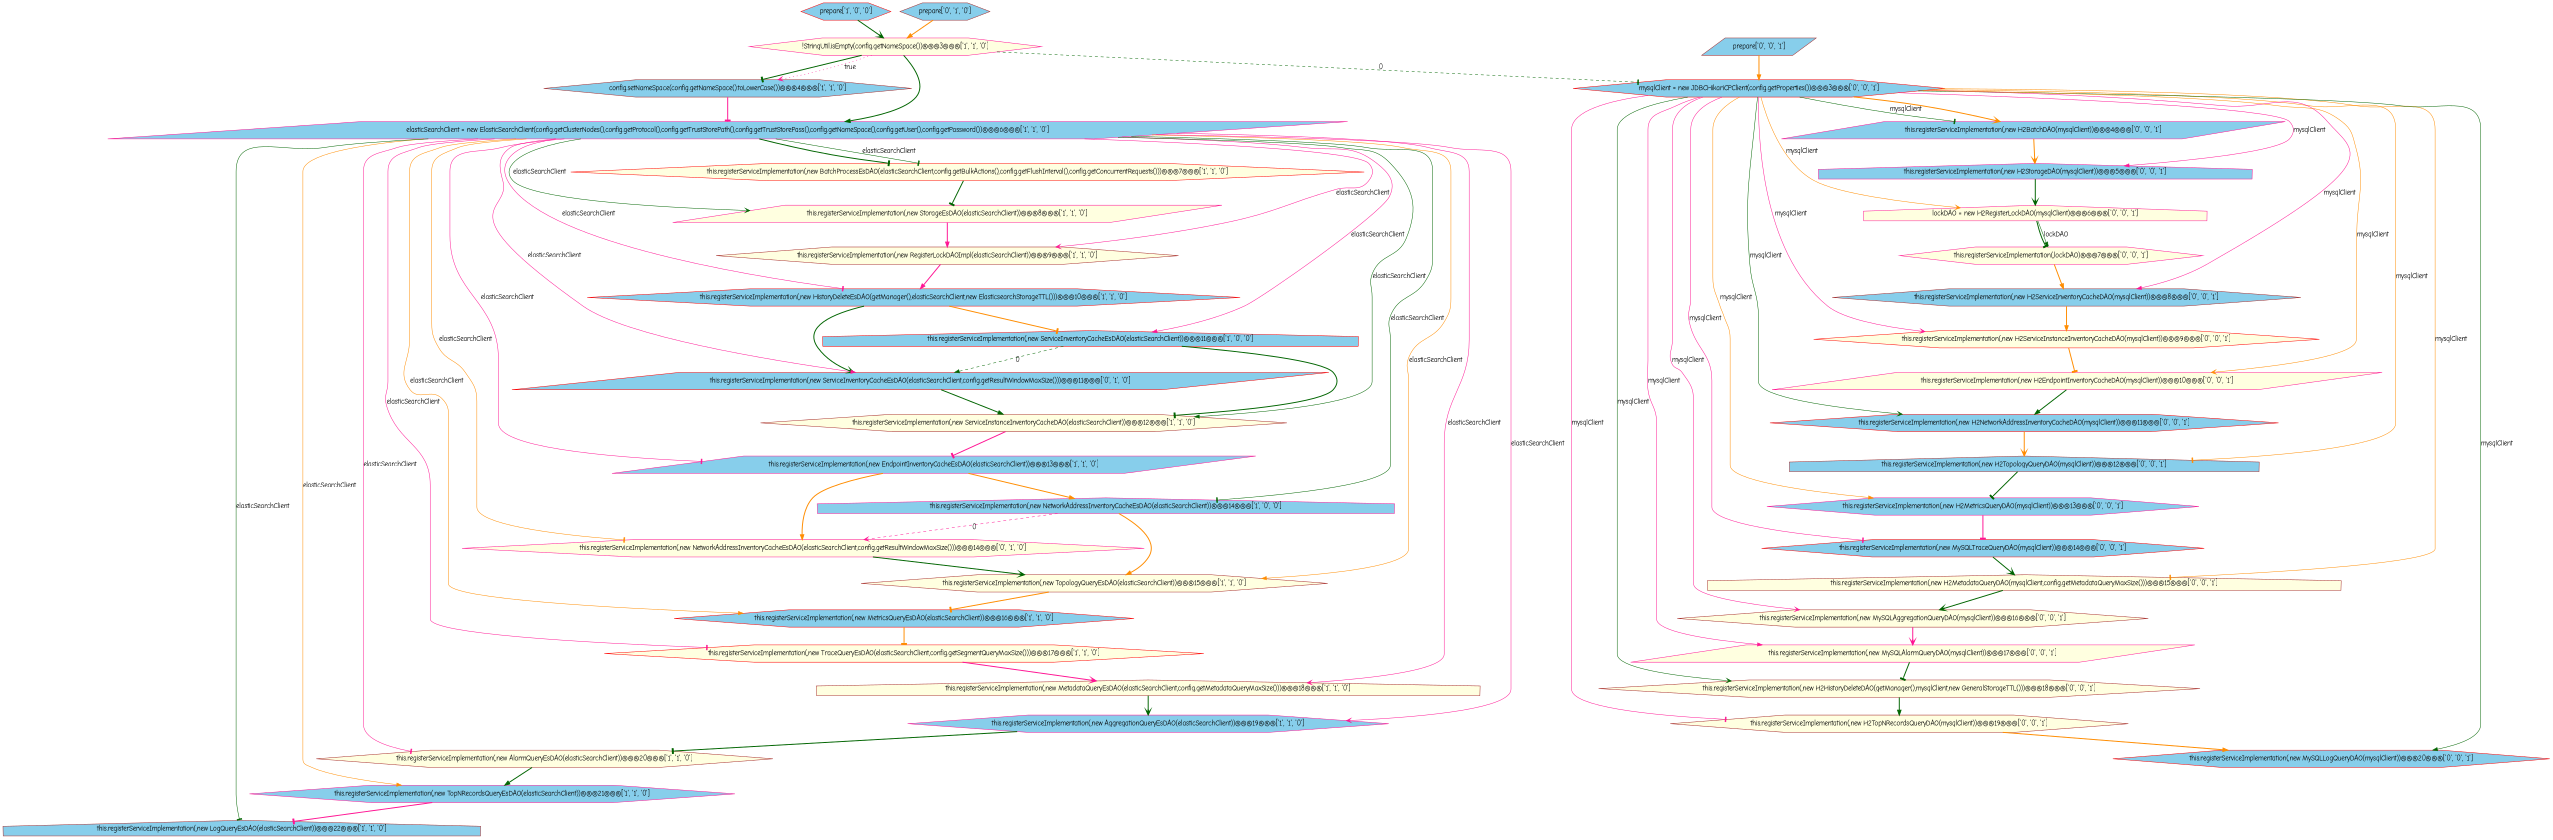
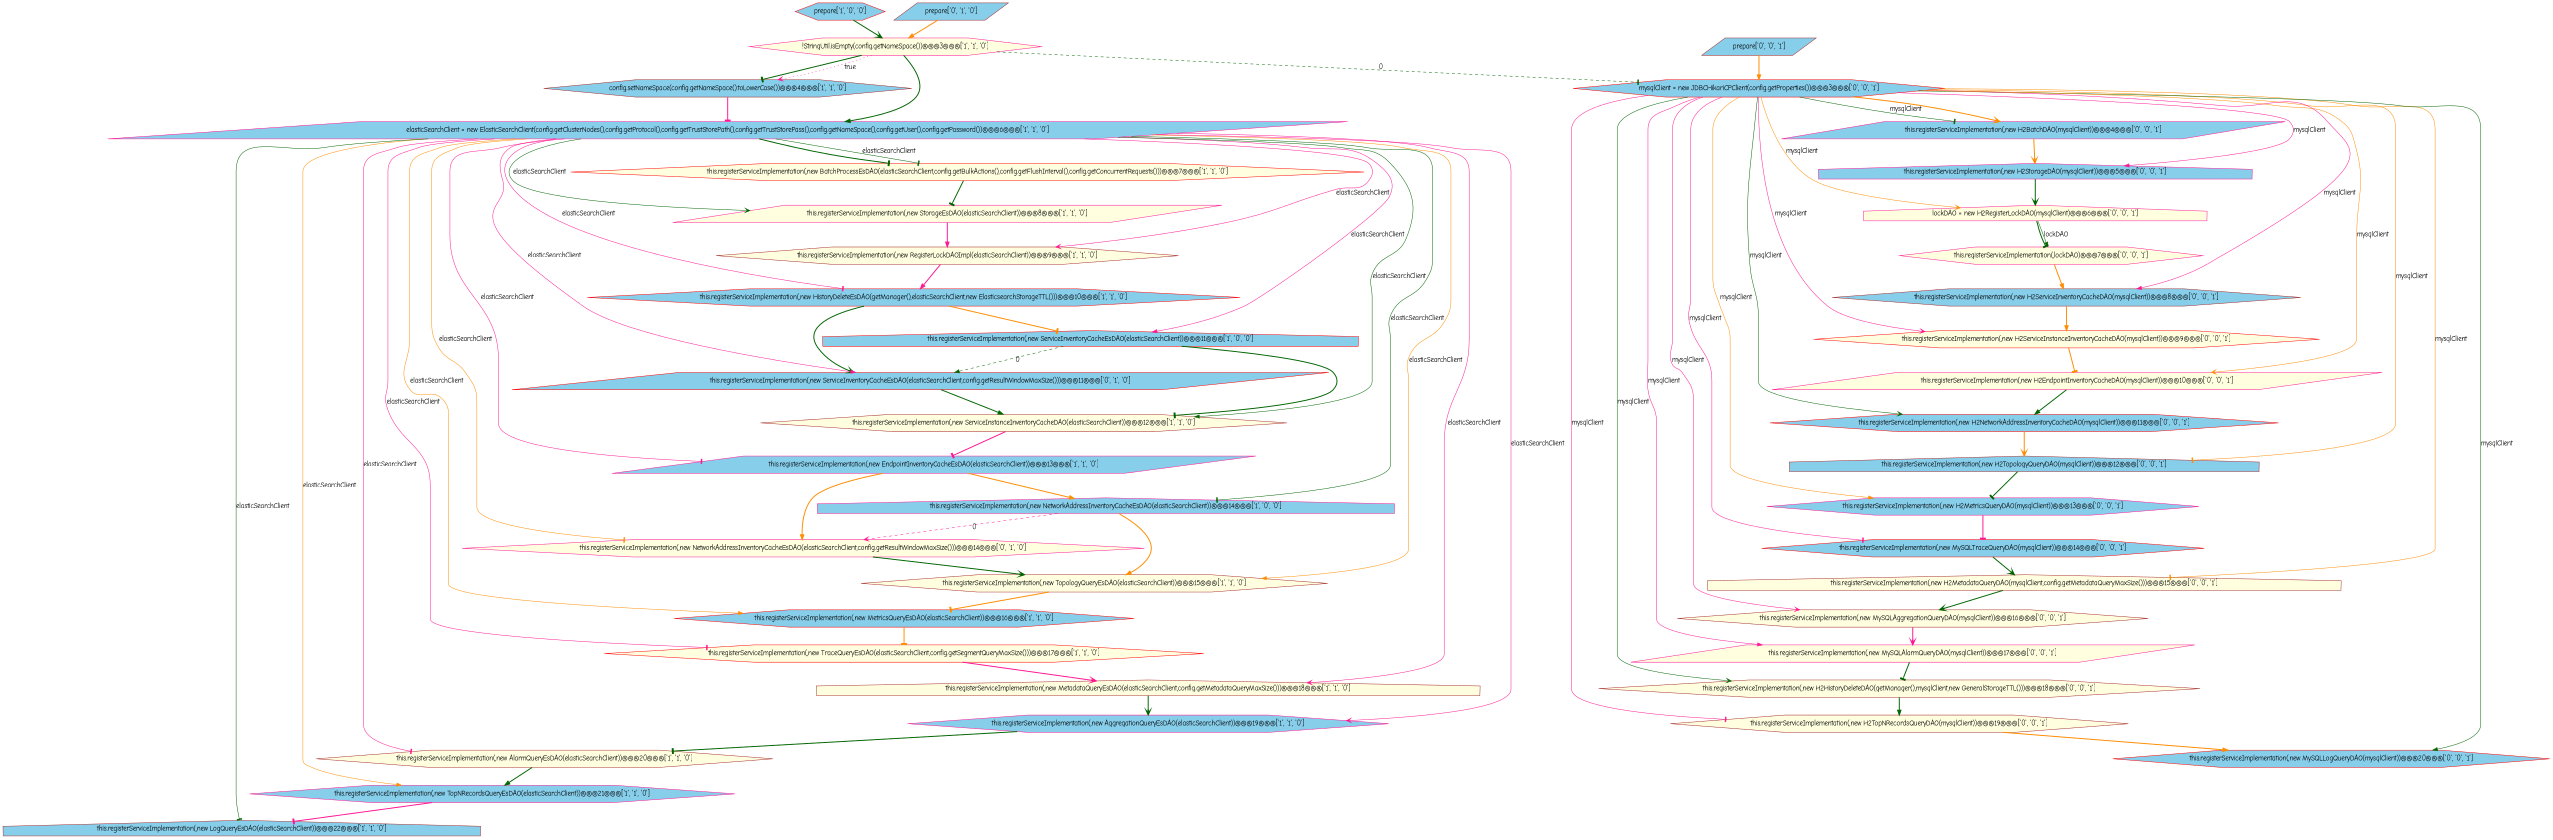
node "prepare['0', '1', '0']": shape hexagon -> parallelogram
